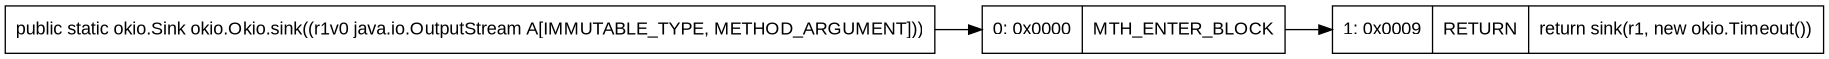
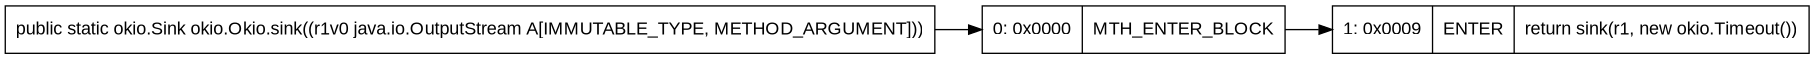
node "1: 0x0009": text "RETURN" -> "ENTER"
